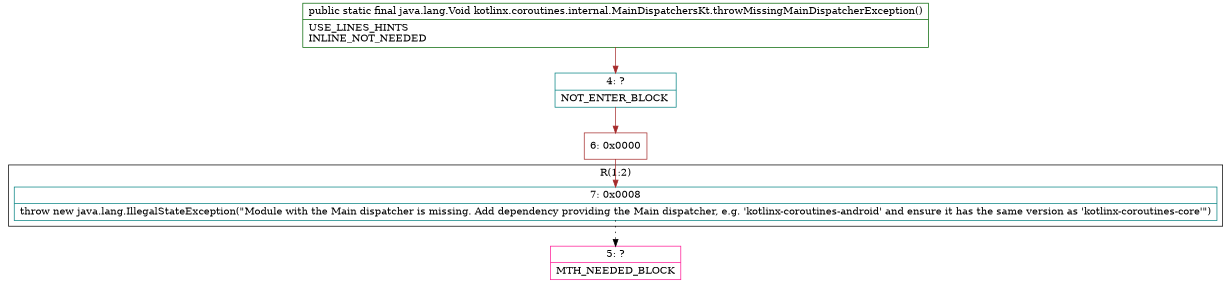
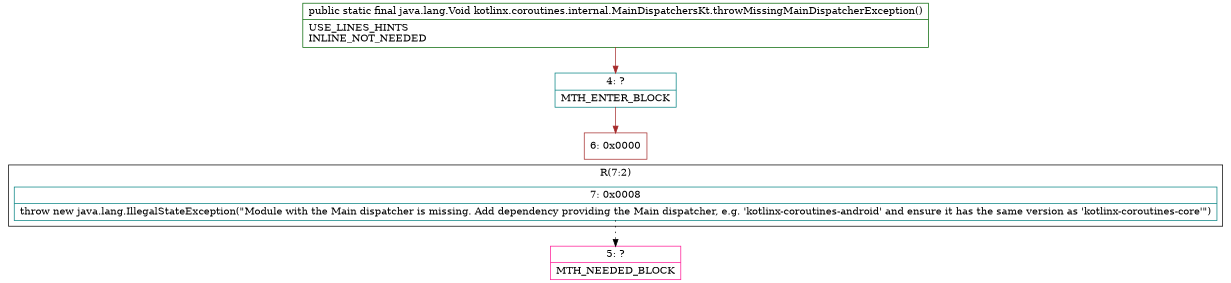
node "4: ?": text "NOT_ENTER_BLOCK" -> "MTH_ENTER_BLOCK"
edge "6: 0x0000" -> "7: 0x0008": removed
cluster "R(1:2)": label "R(1:2)" -> "R(7:2)"
